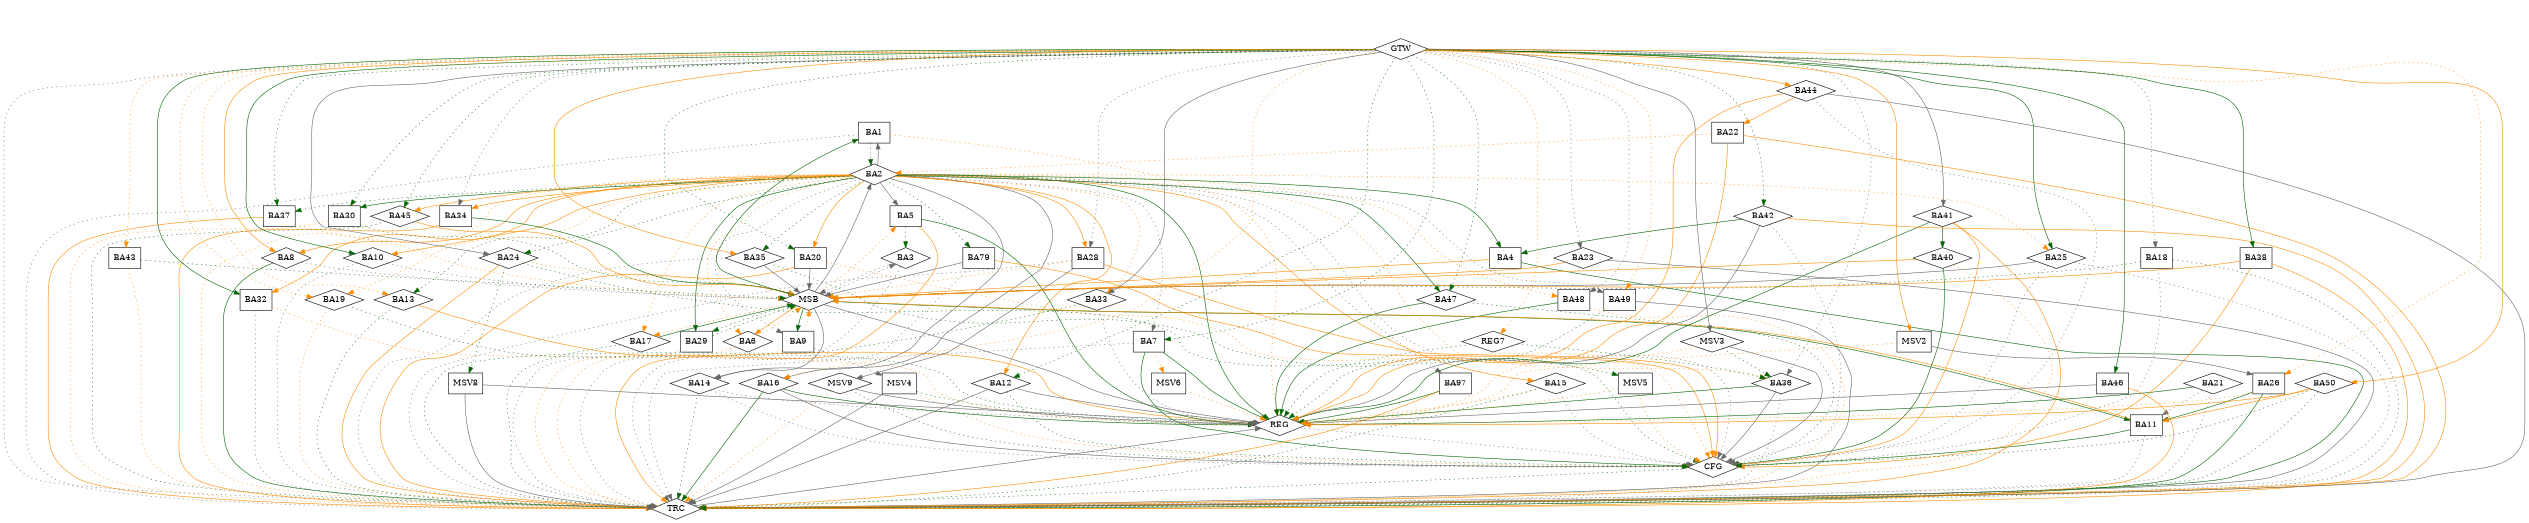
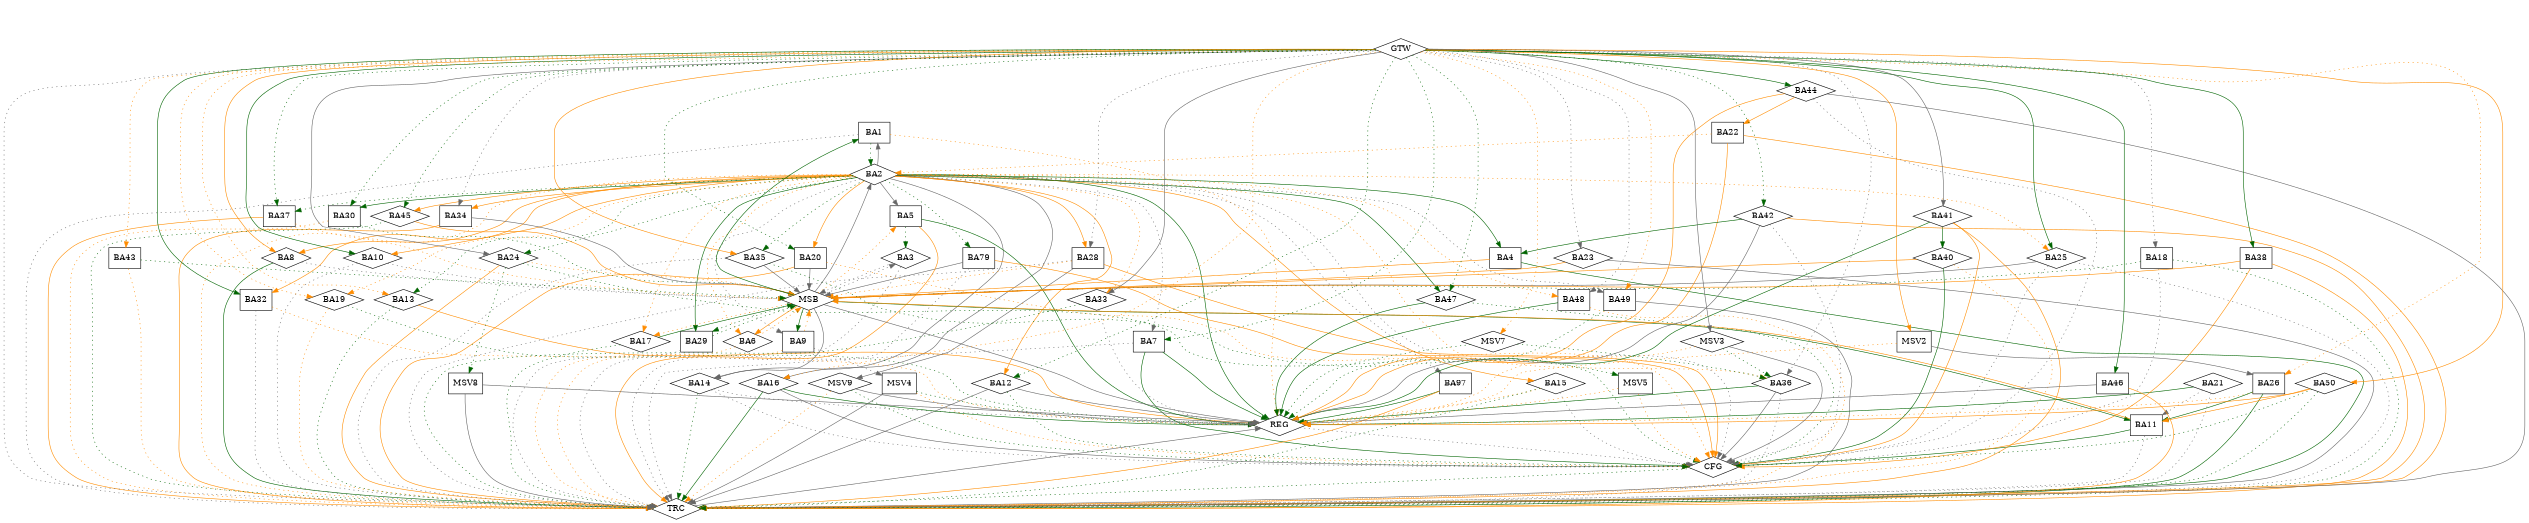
edge "GTW" -> "BA44": color darkorange -> darkgreen
edge "BA34" -> "MSB": color darkgreen -> gray40
node "REG7": label "REG7" -> "MSV7"
node "MSV6": removed
